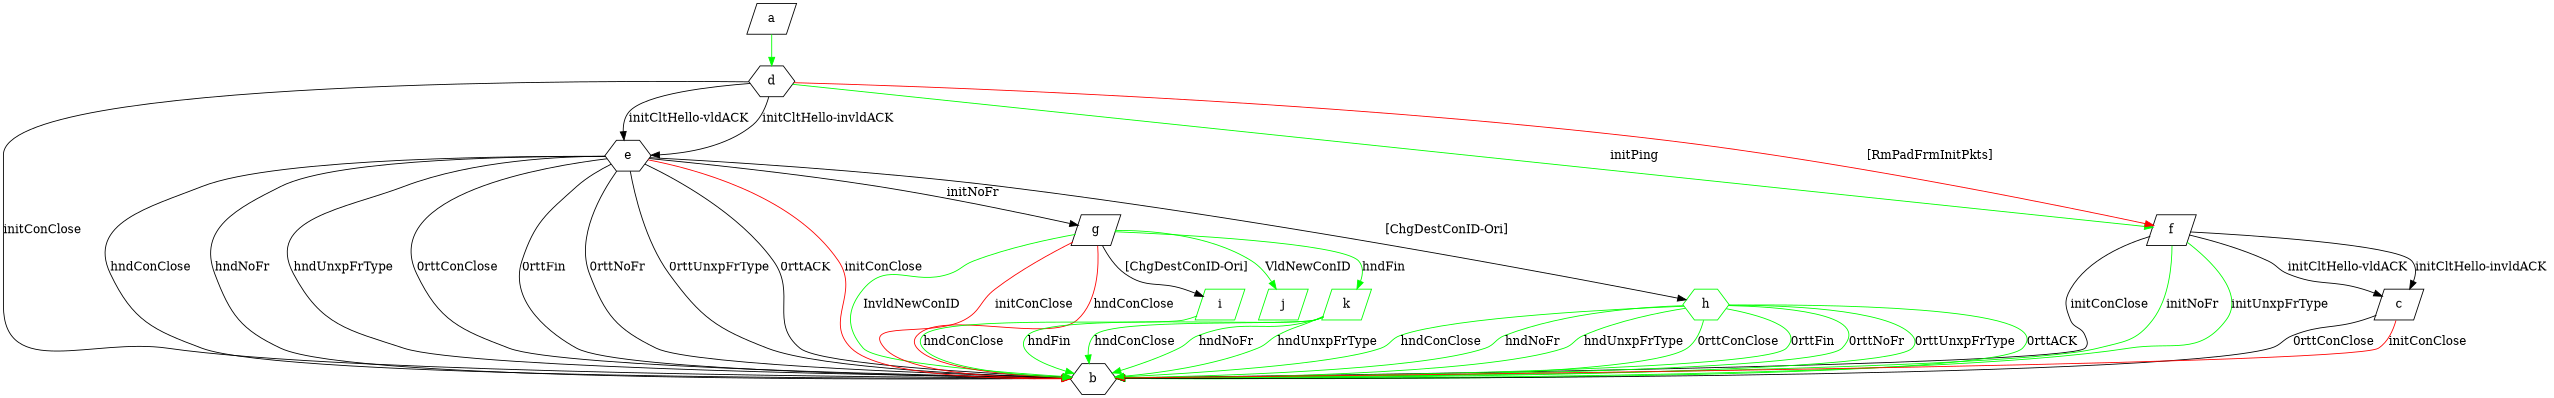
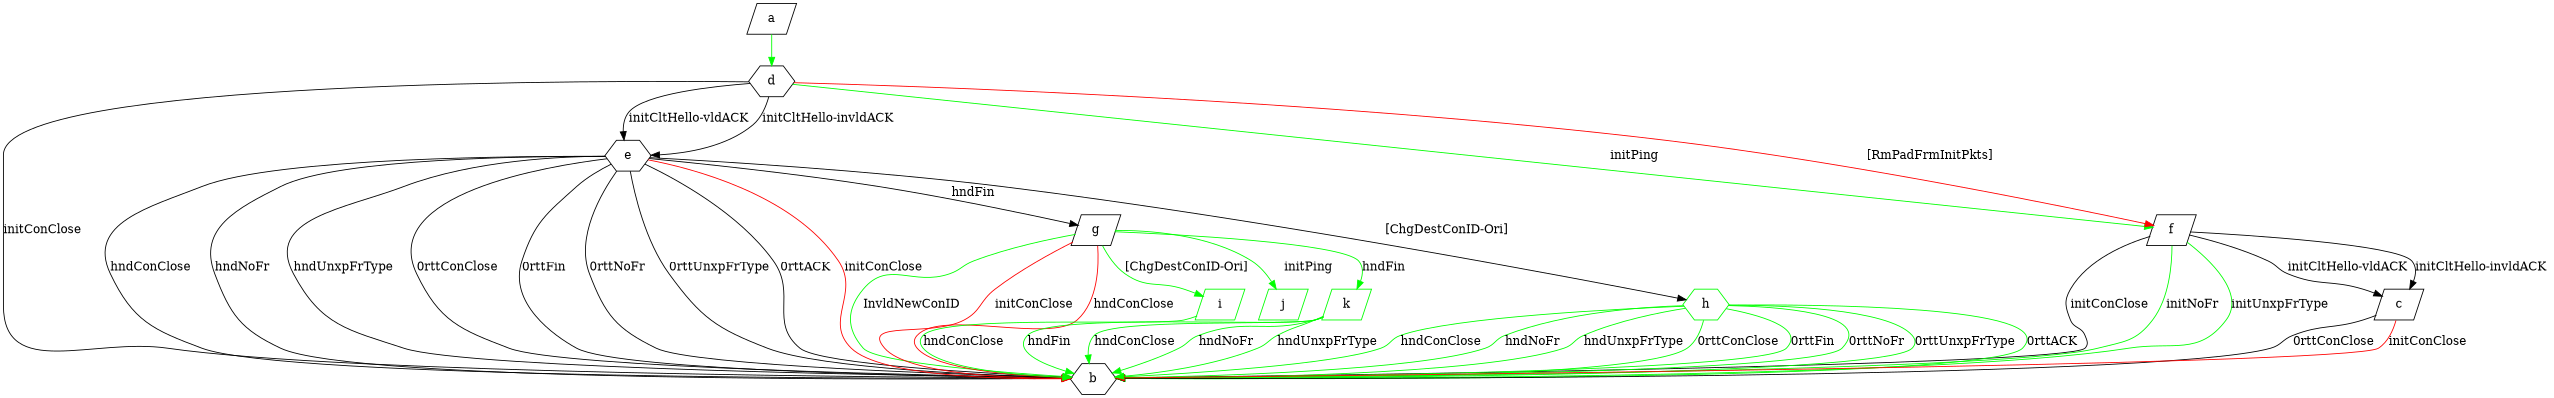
edge "e" -> "g": label "initNoFr " -> "hndFin "
edge "g" -> "j": label "VldNewConID " -> "initPing "
edge "g" -> "i": color black -> green
